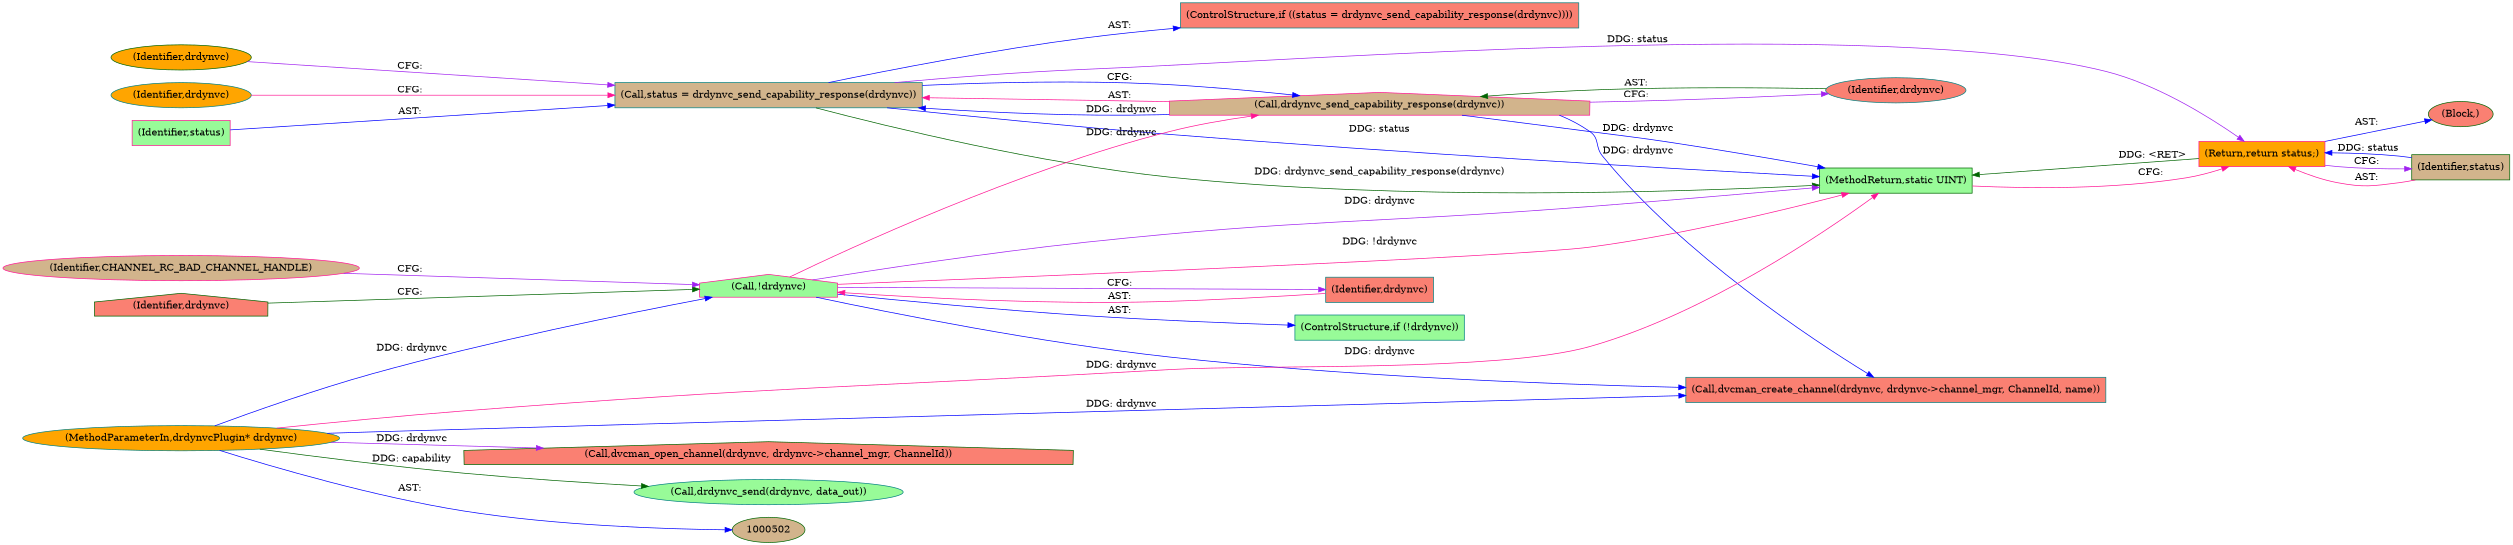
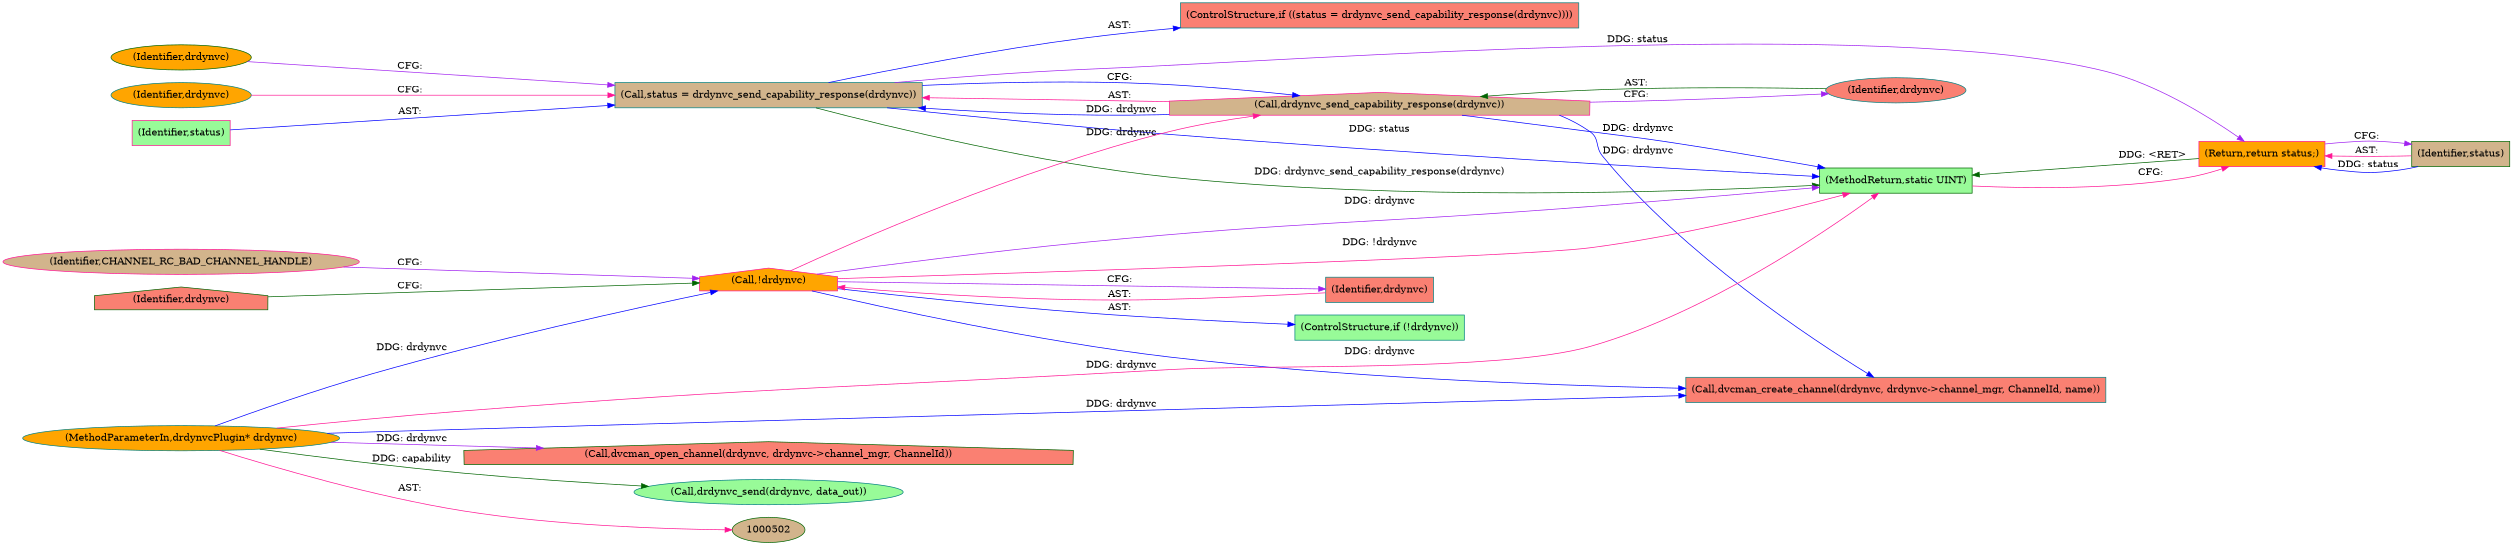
node "(Block,)": removed
node "(Call,!drdynvc)": fillcolor palegreen -> orange
edge "(MethodParameterIn,drdynvcPlugin* drdynvc)" -> "1000502": color blue -> deeppink
